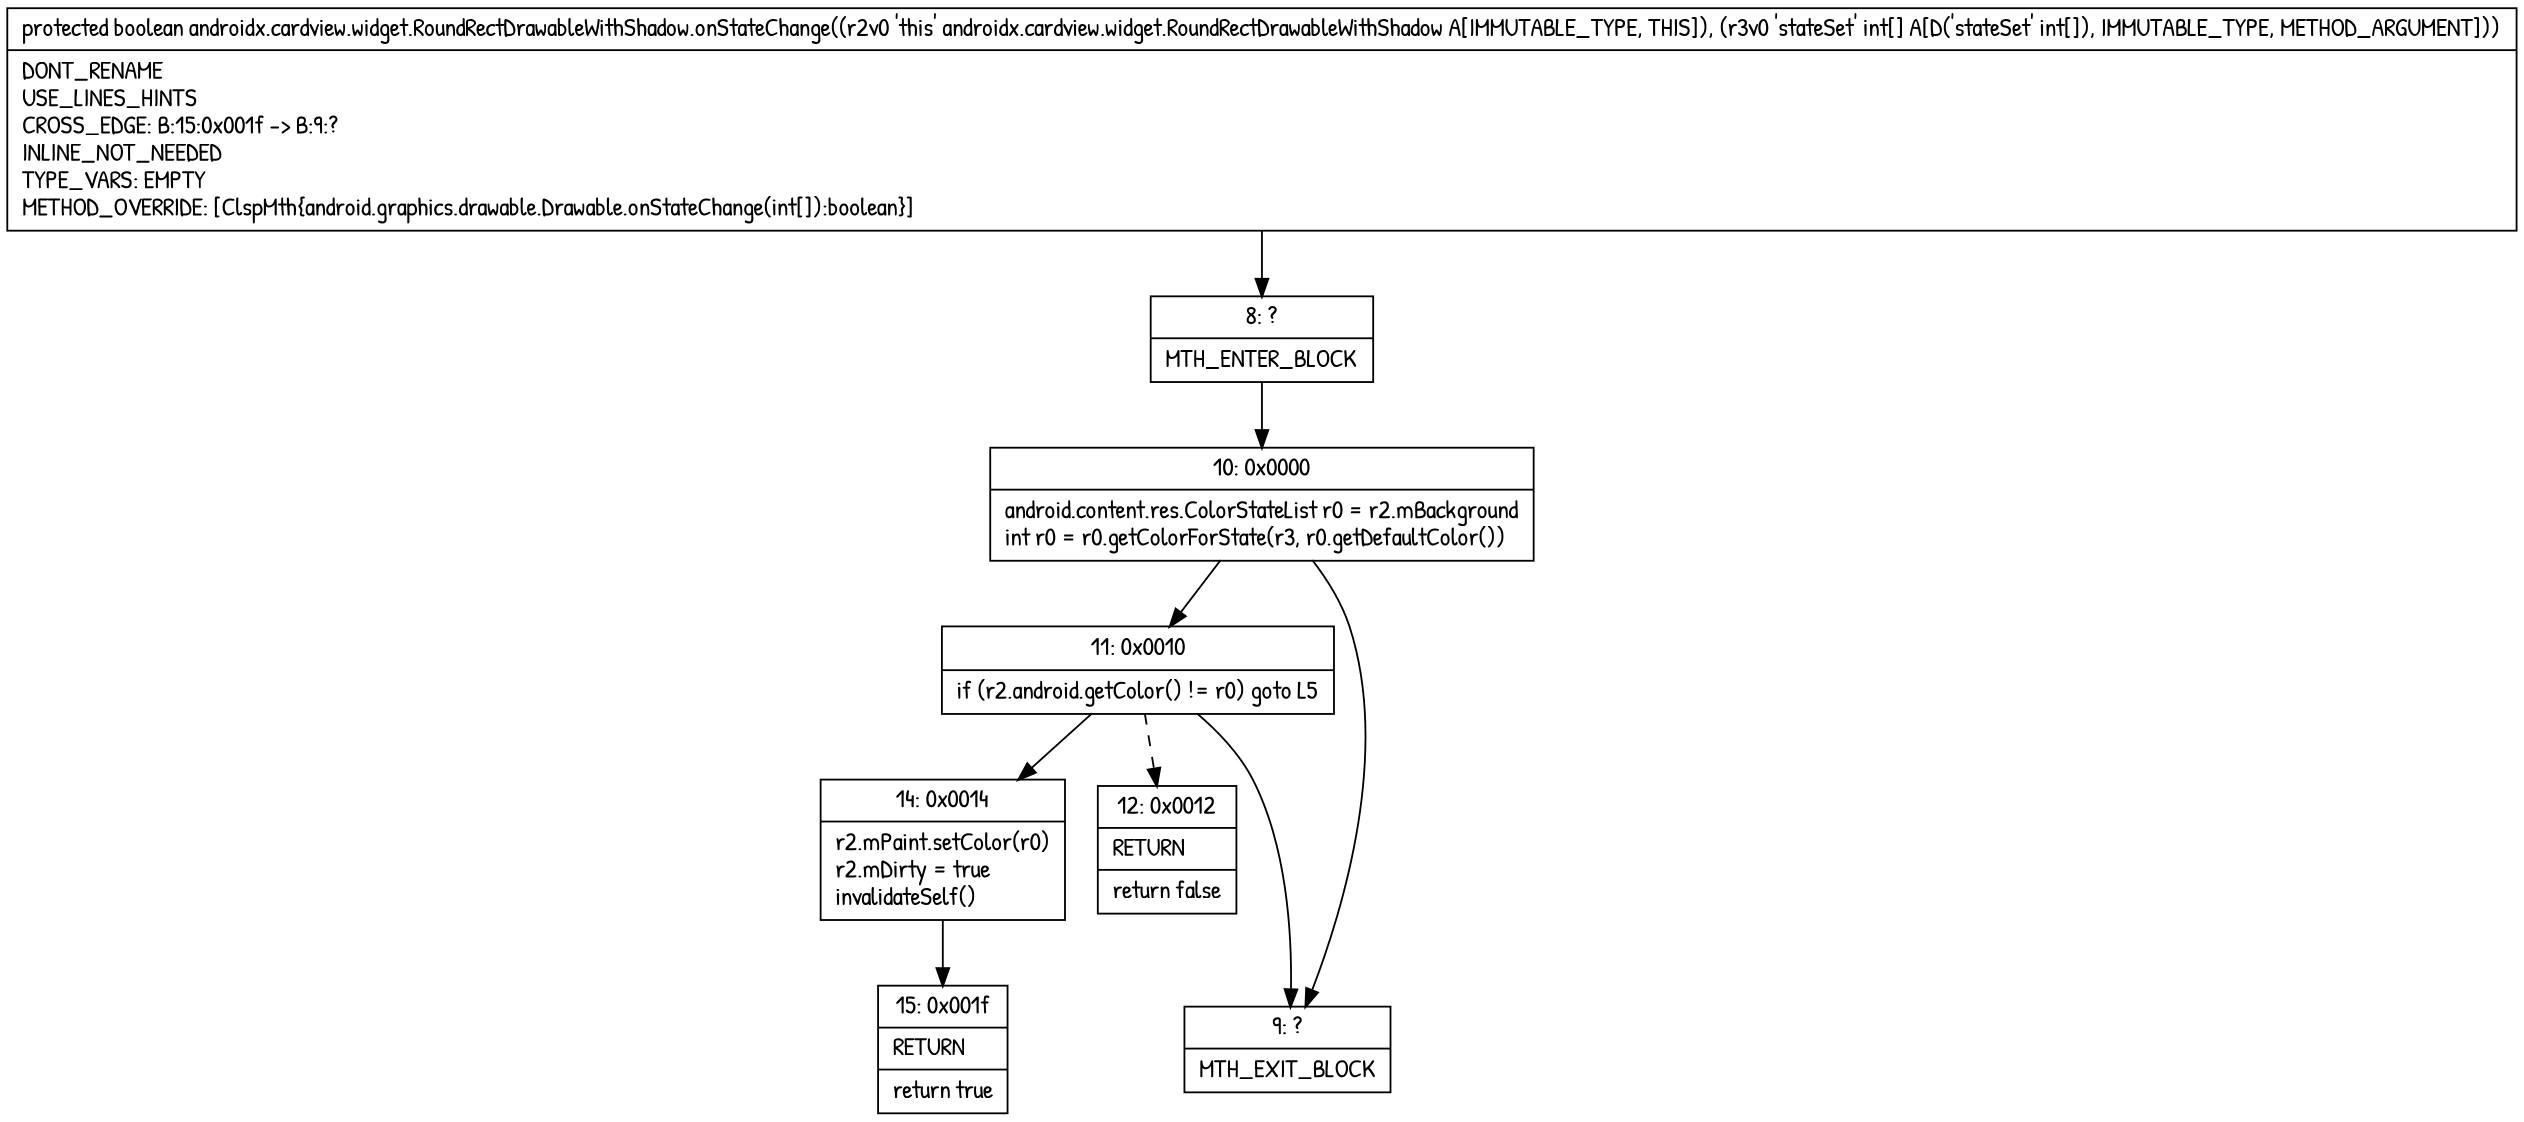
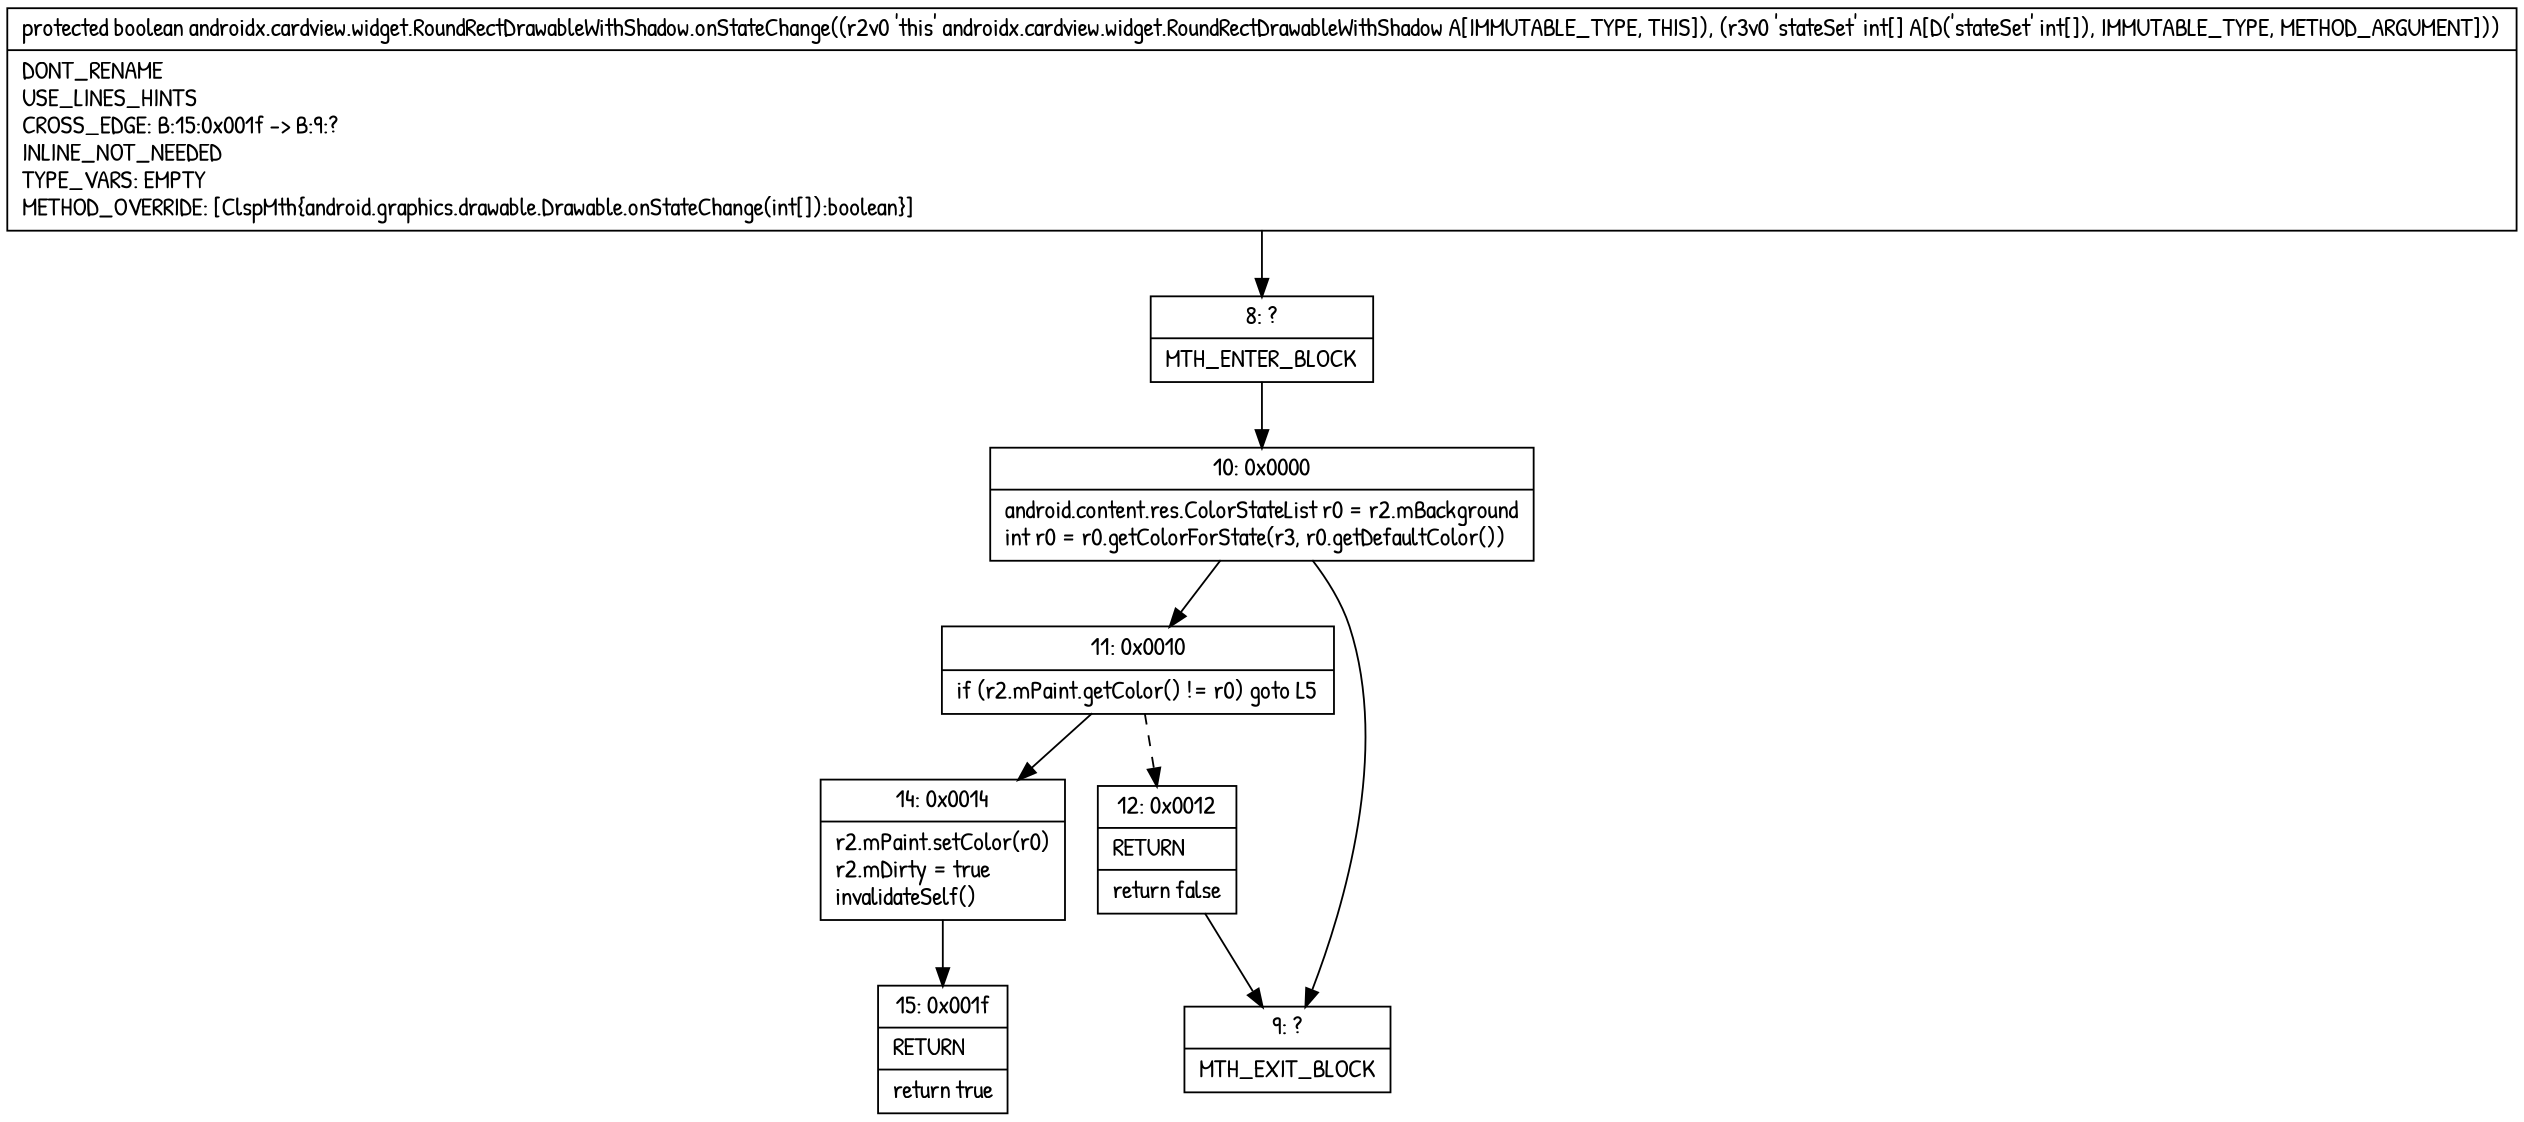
node "11: 0x0010": text "if (r2.android.getColor() != r0) goto L5" -> "if (r2.mPaint.getColor() != r0) goto L5"
edge "11: 0x0010" -> "9: ?": now "12: 0x0012" -> "9: ?"
